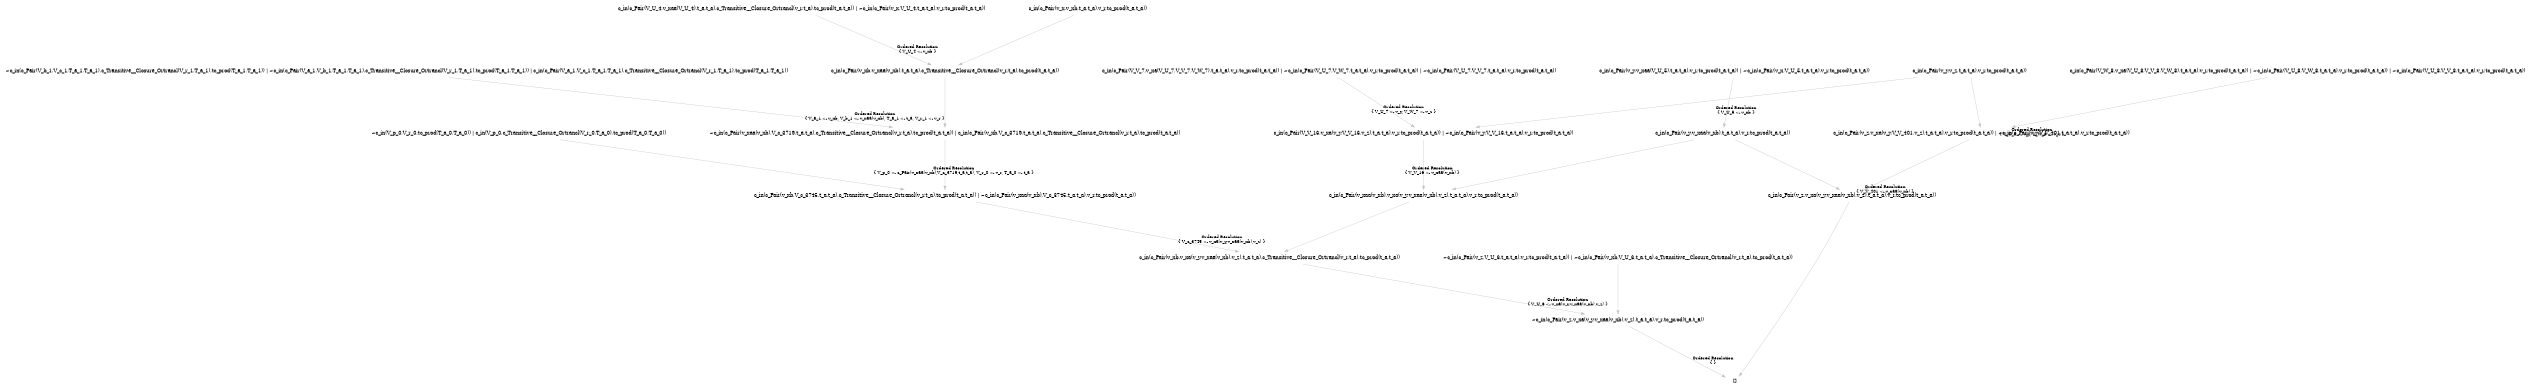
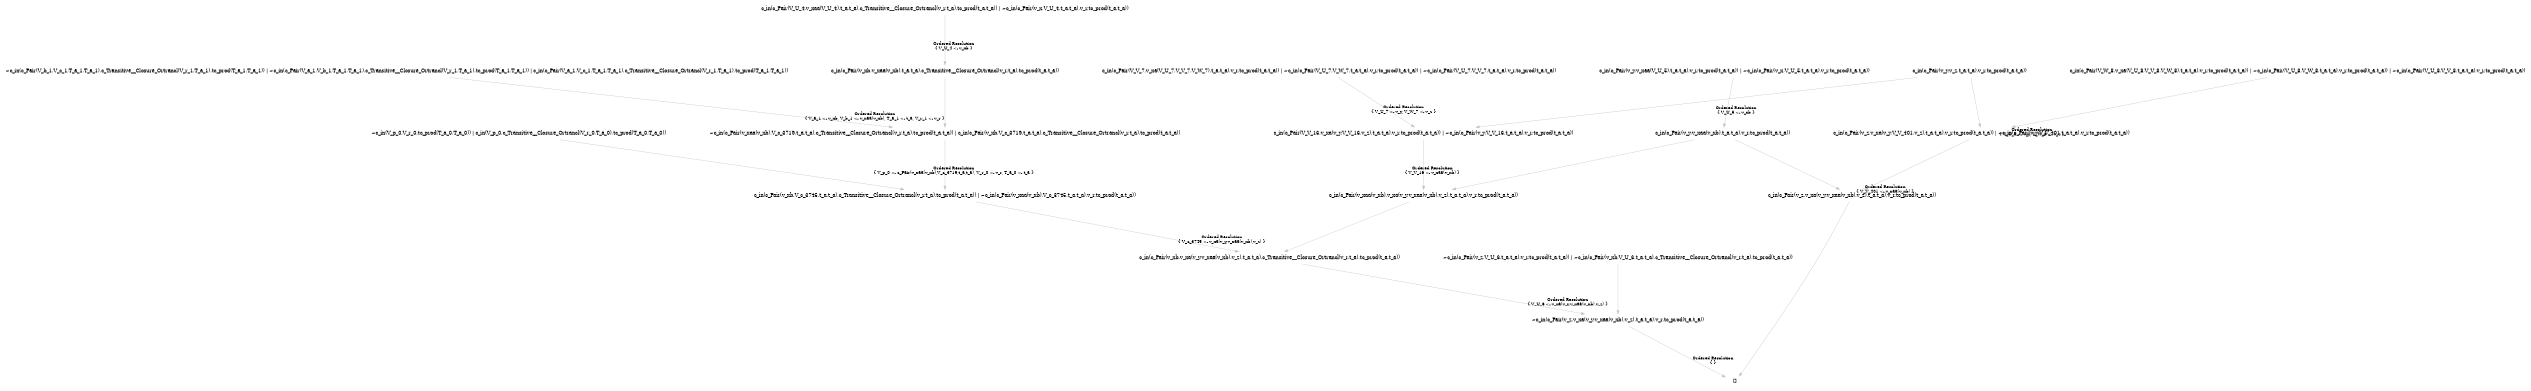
node "c_in(c_Pair(v_x,v_xb,t_a,t_a),v_r,tc_prod(t_a,t_a))": removed
